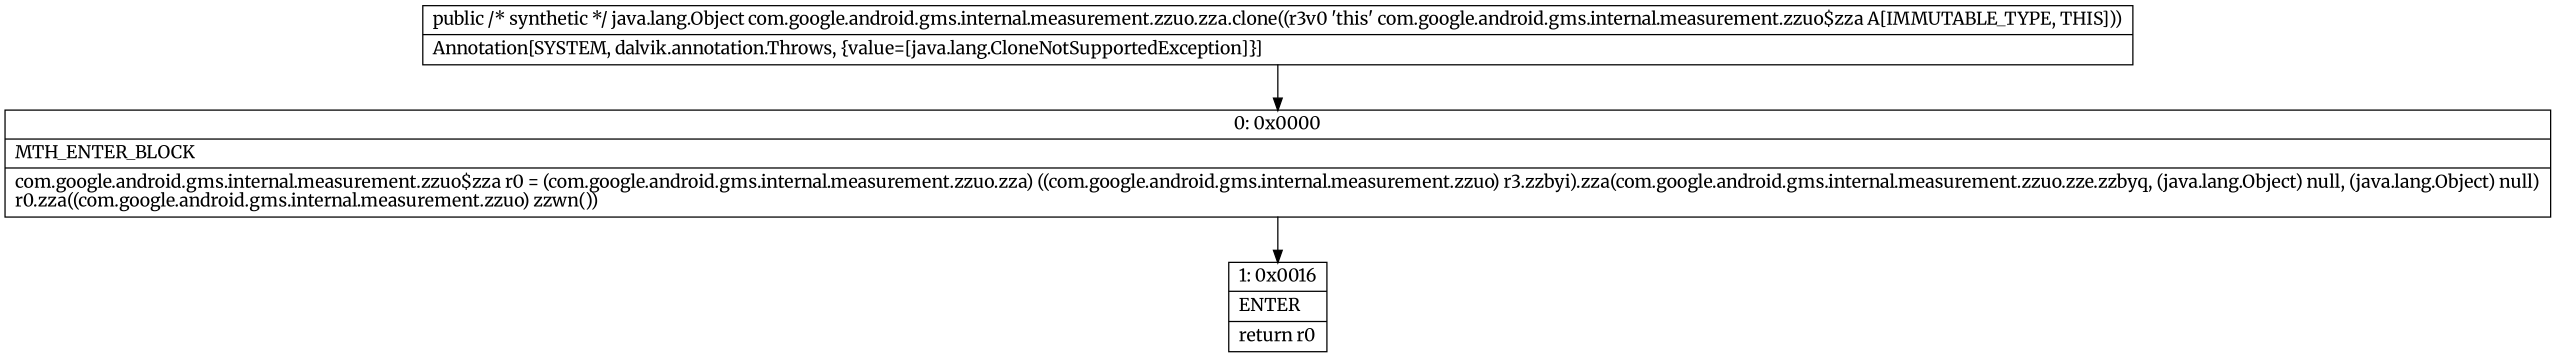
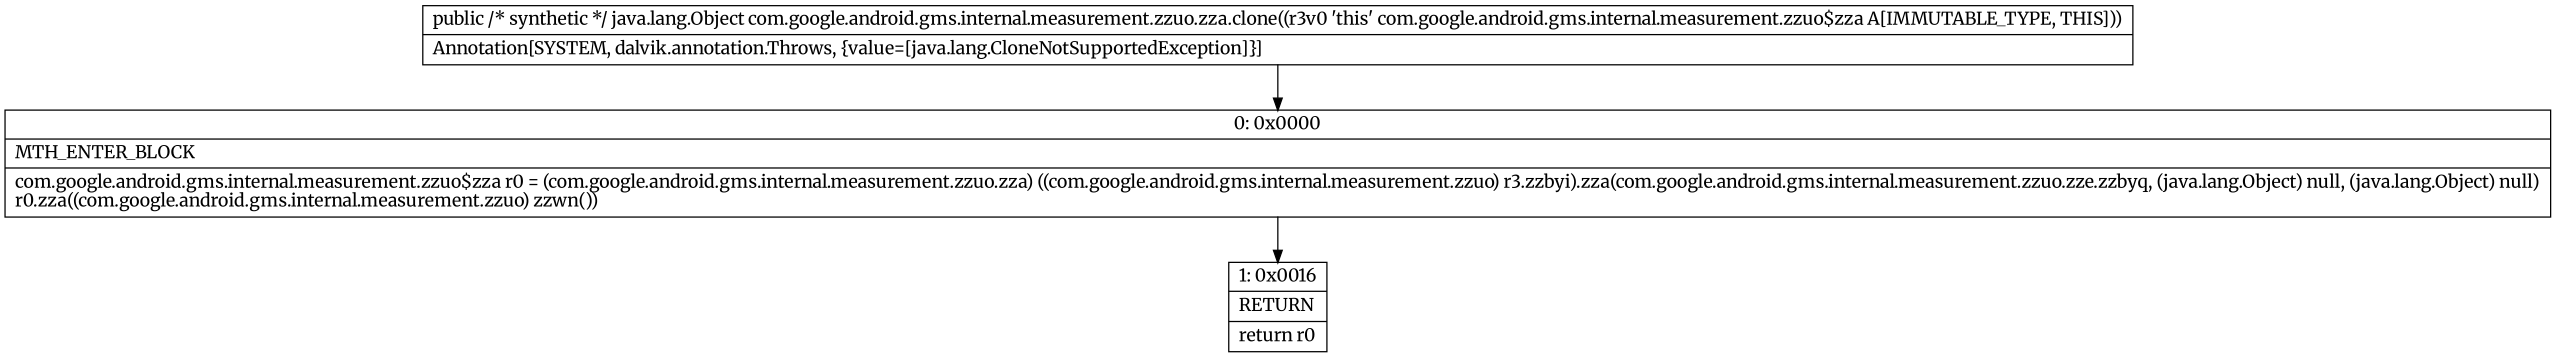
node "1: 0x0016": text "ENTER" -> "RETURN"
